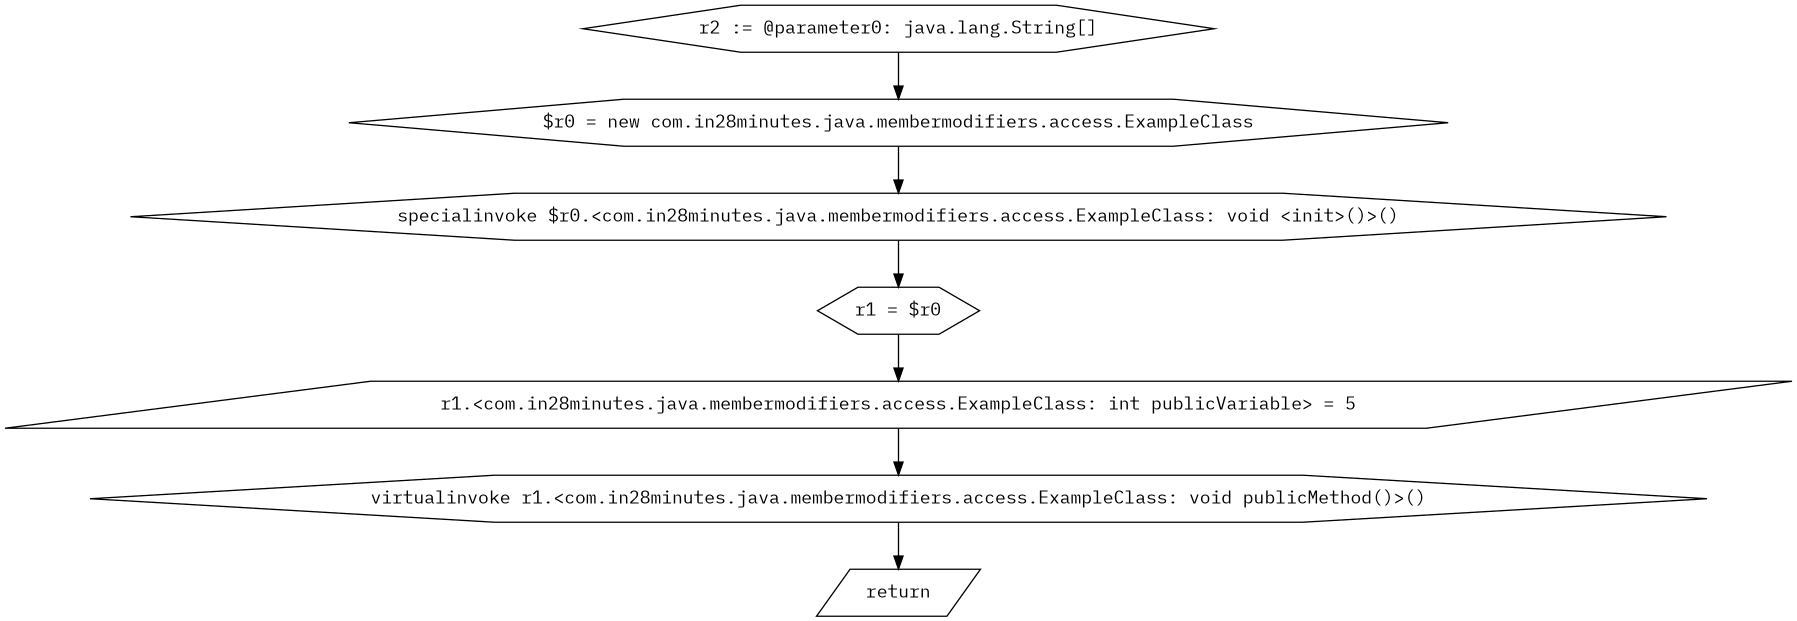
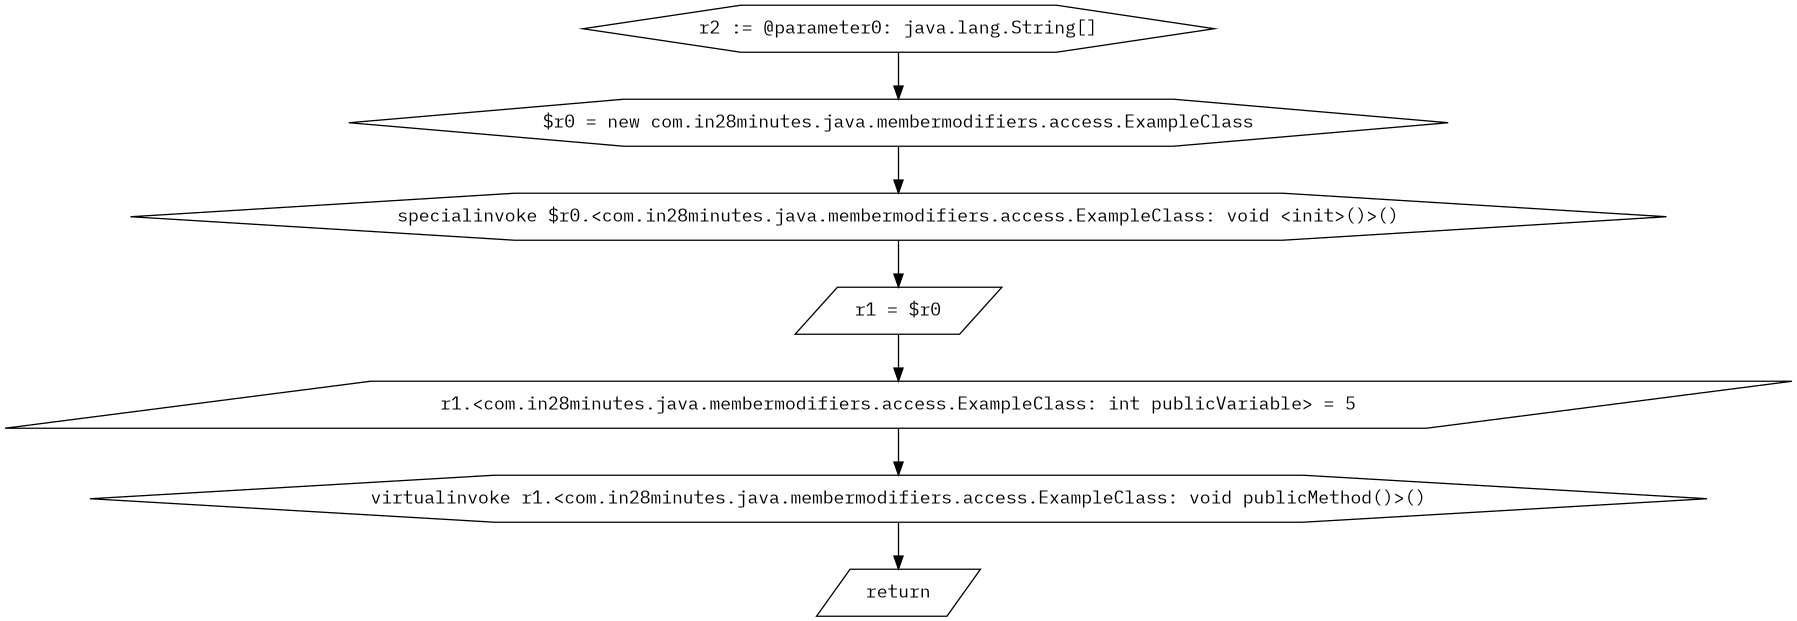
node "r1 = $r0": shape hexagon -> parallelogram
